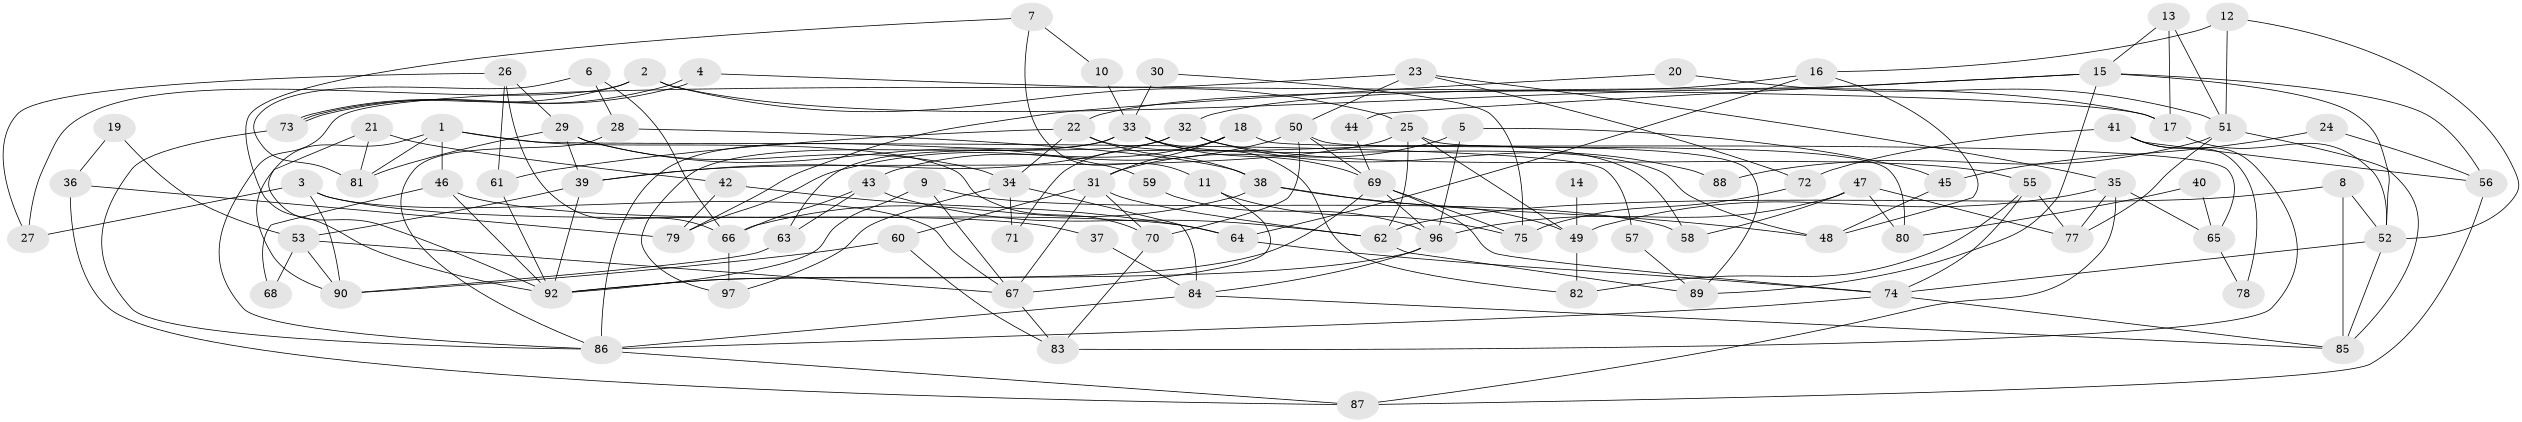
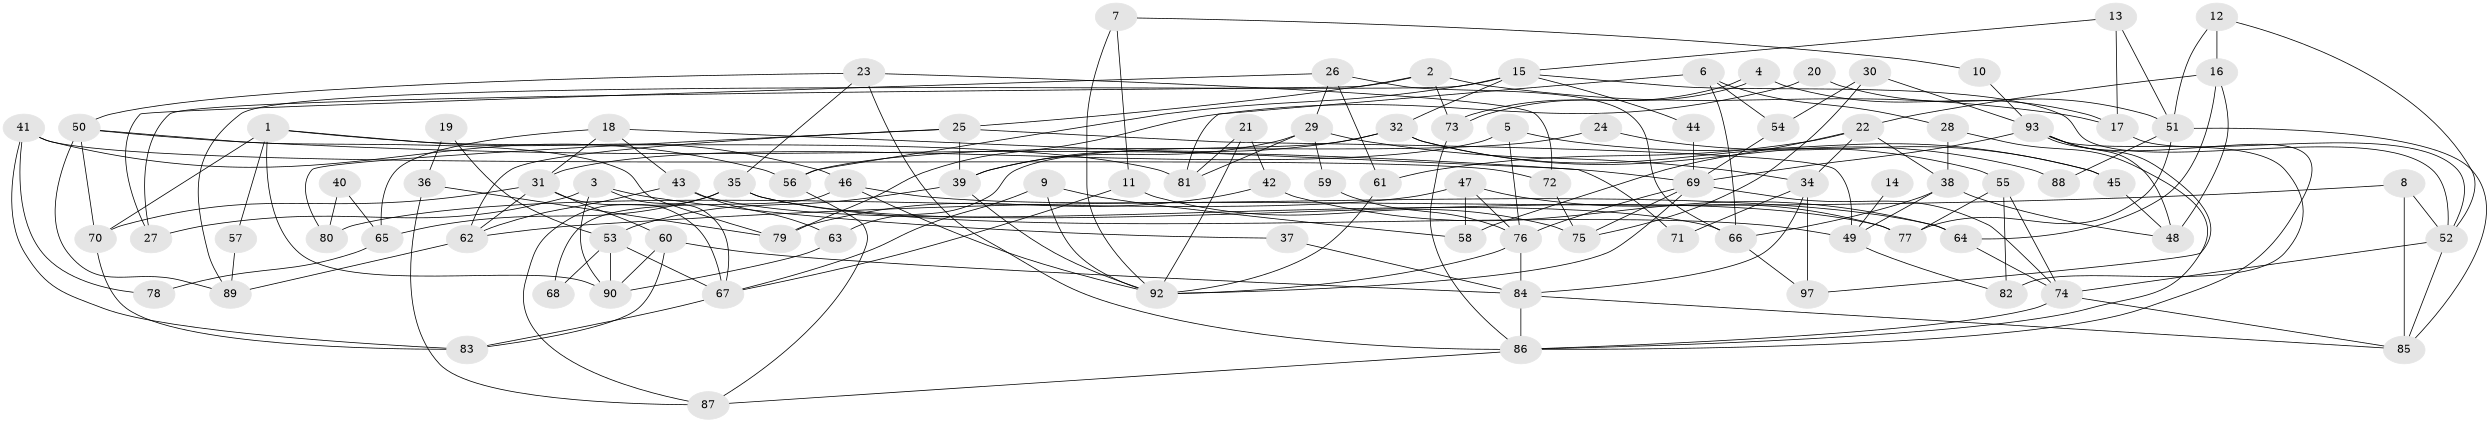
node "33": label "33" -> "93"
node "54": added
node "96": label "96" -> "76"
edge "60" -- "84": added
